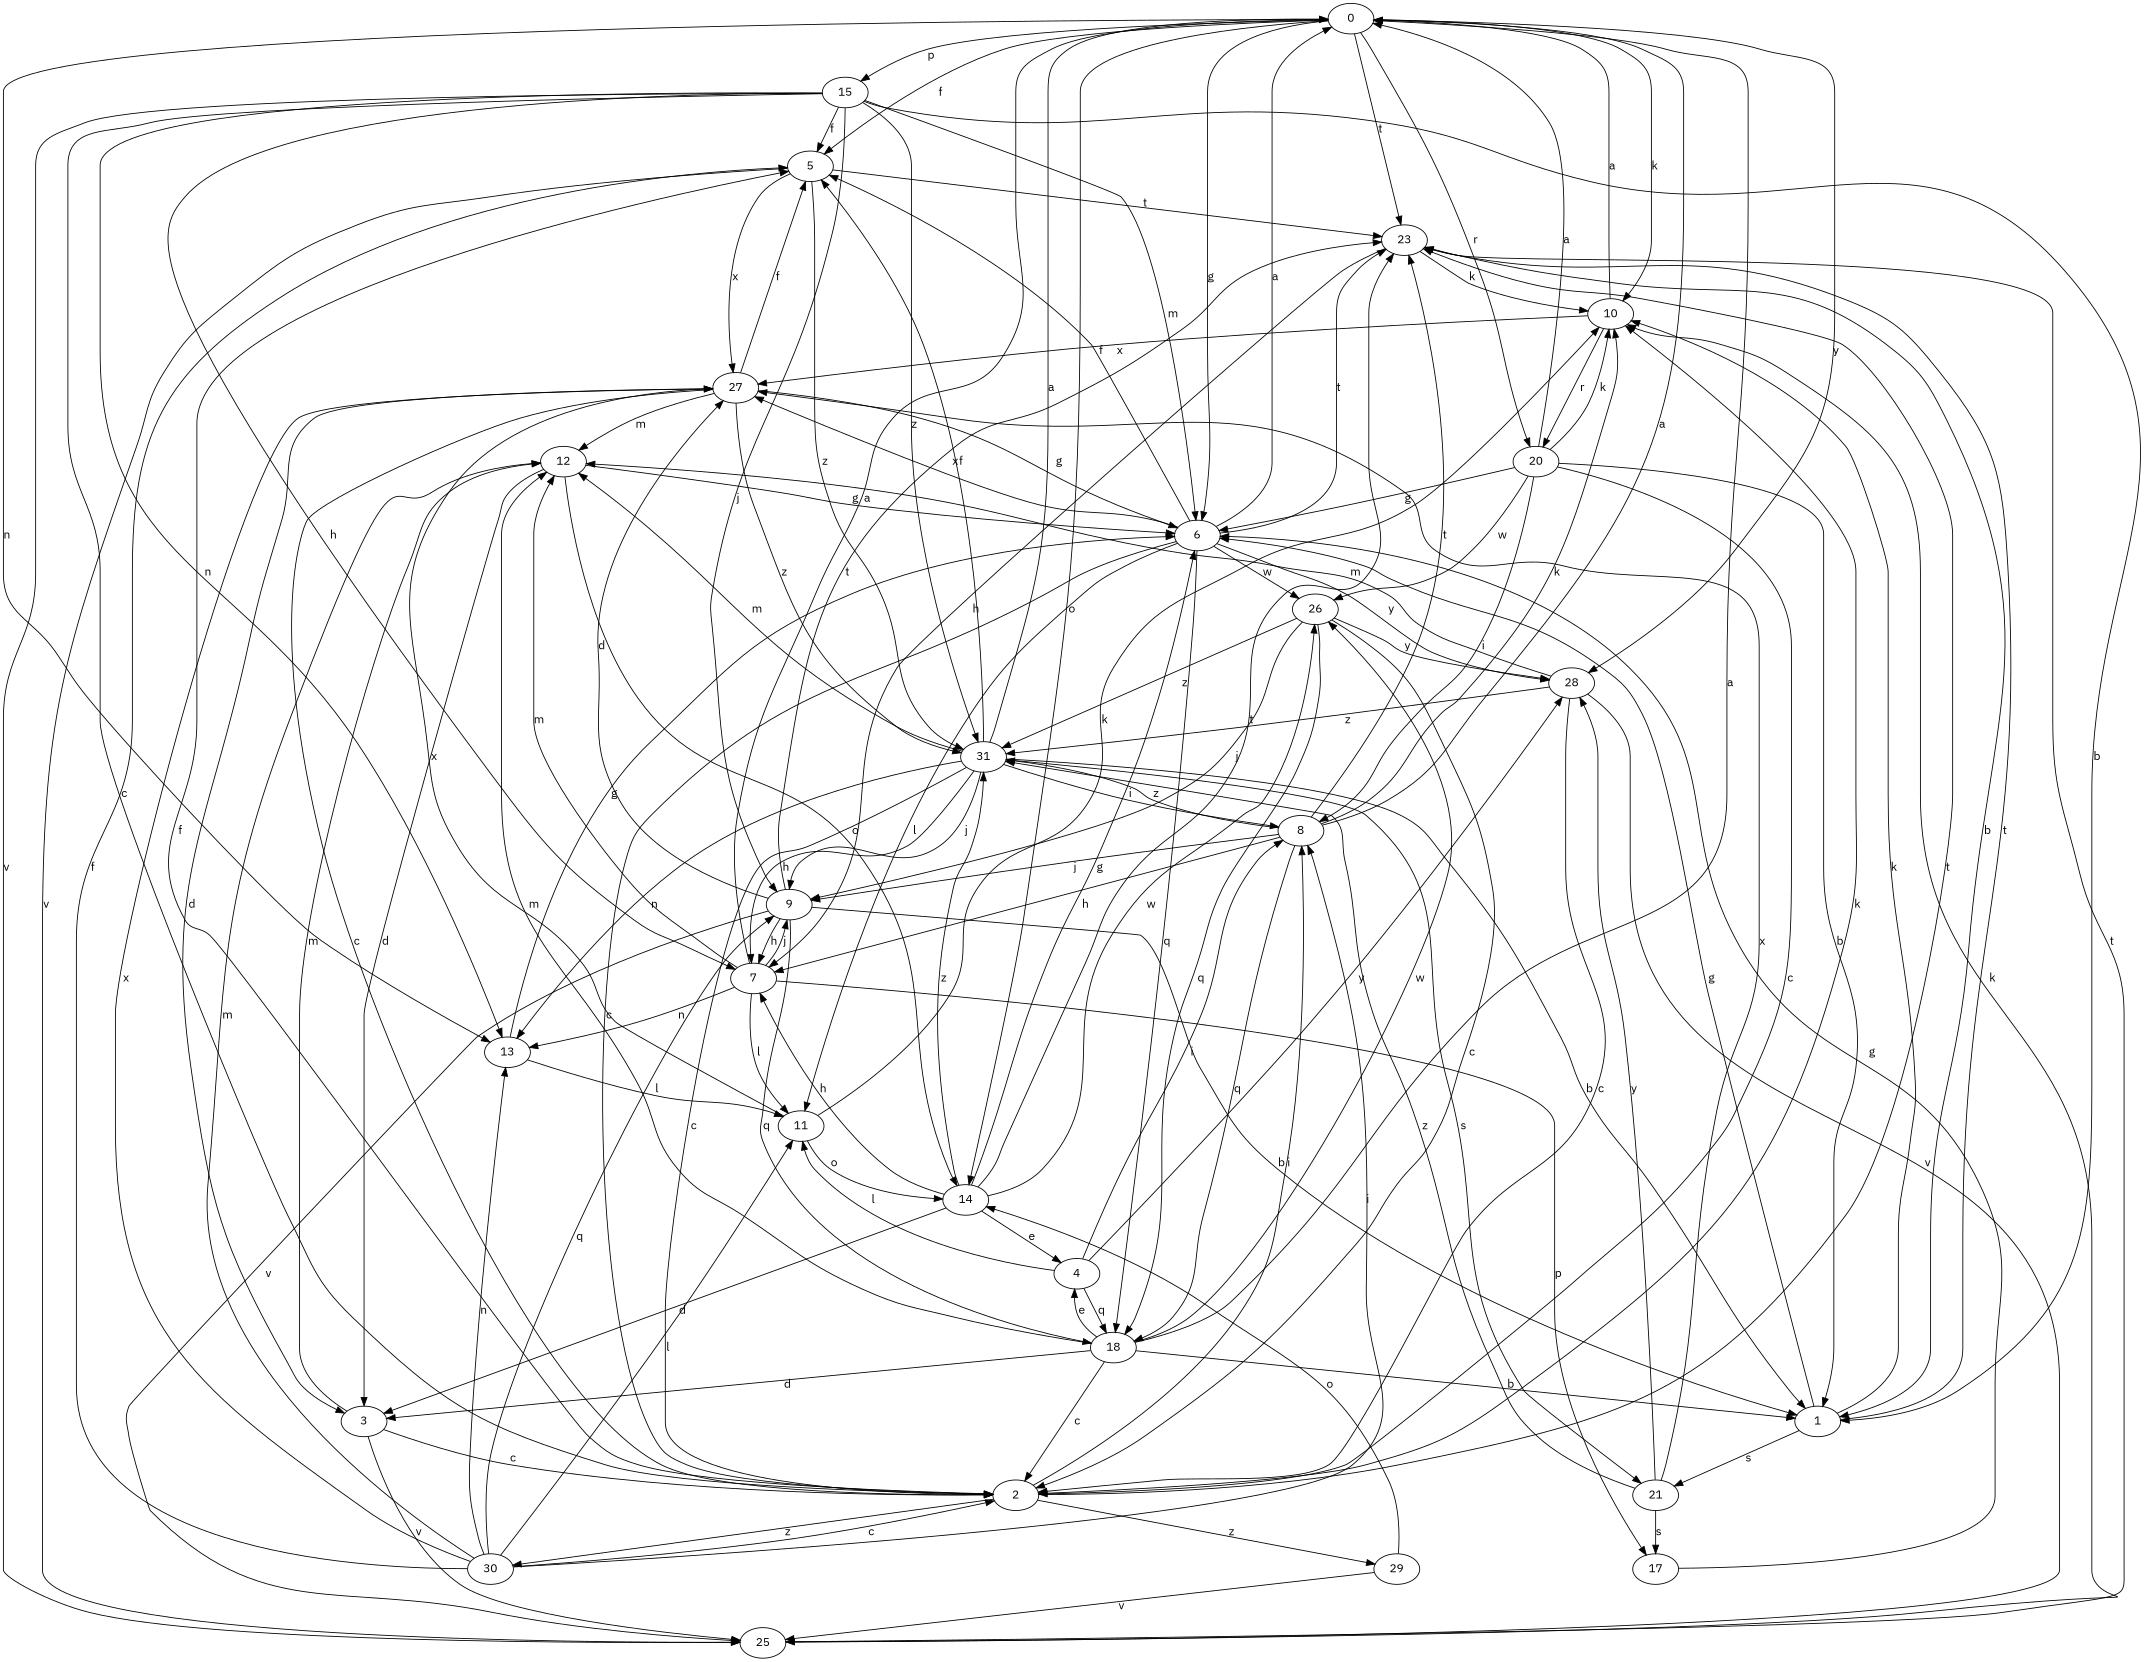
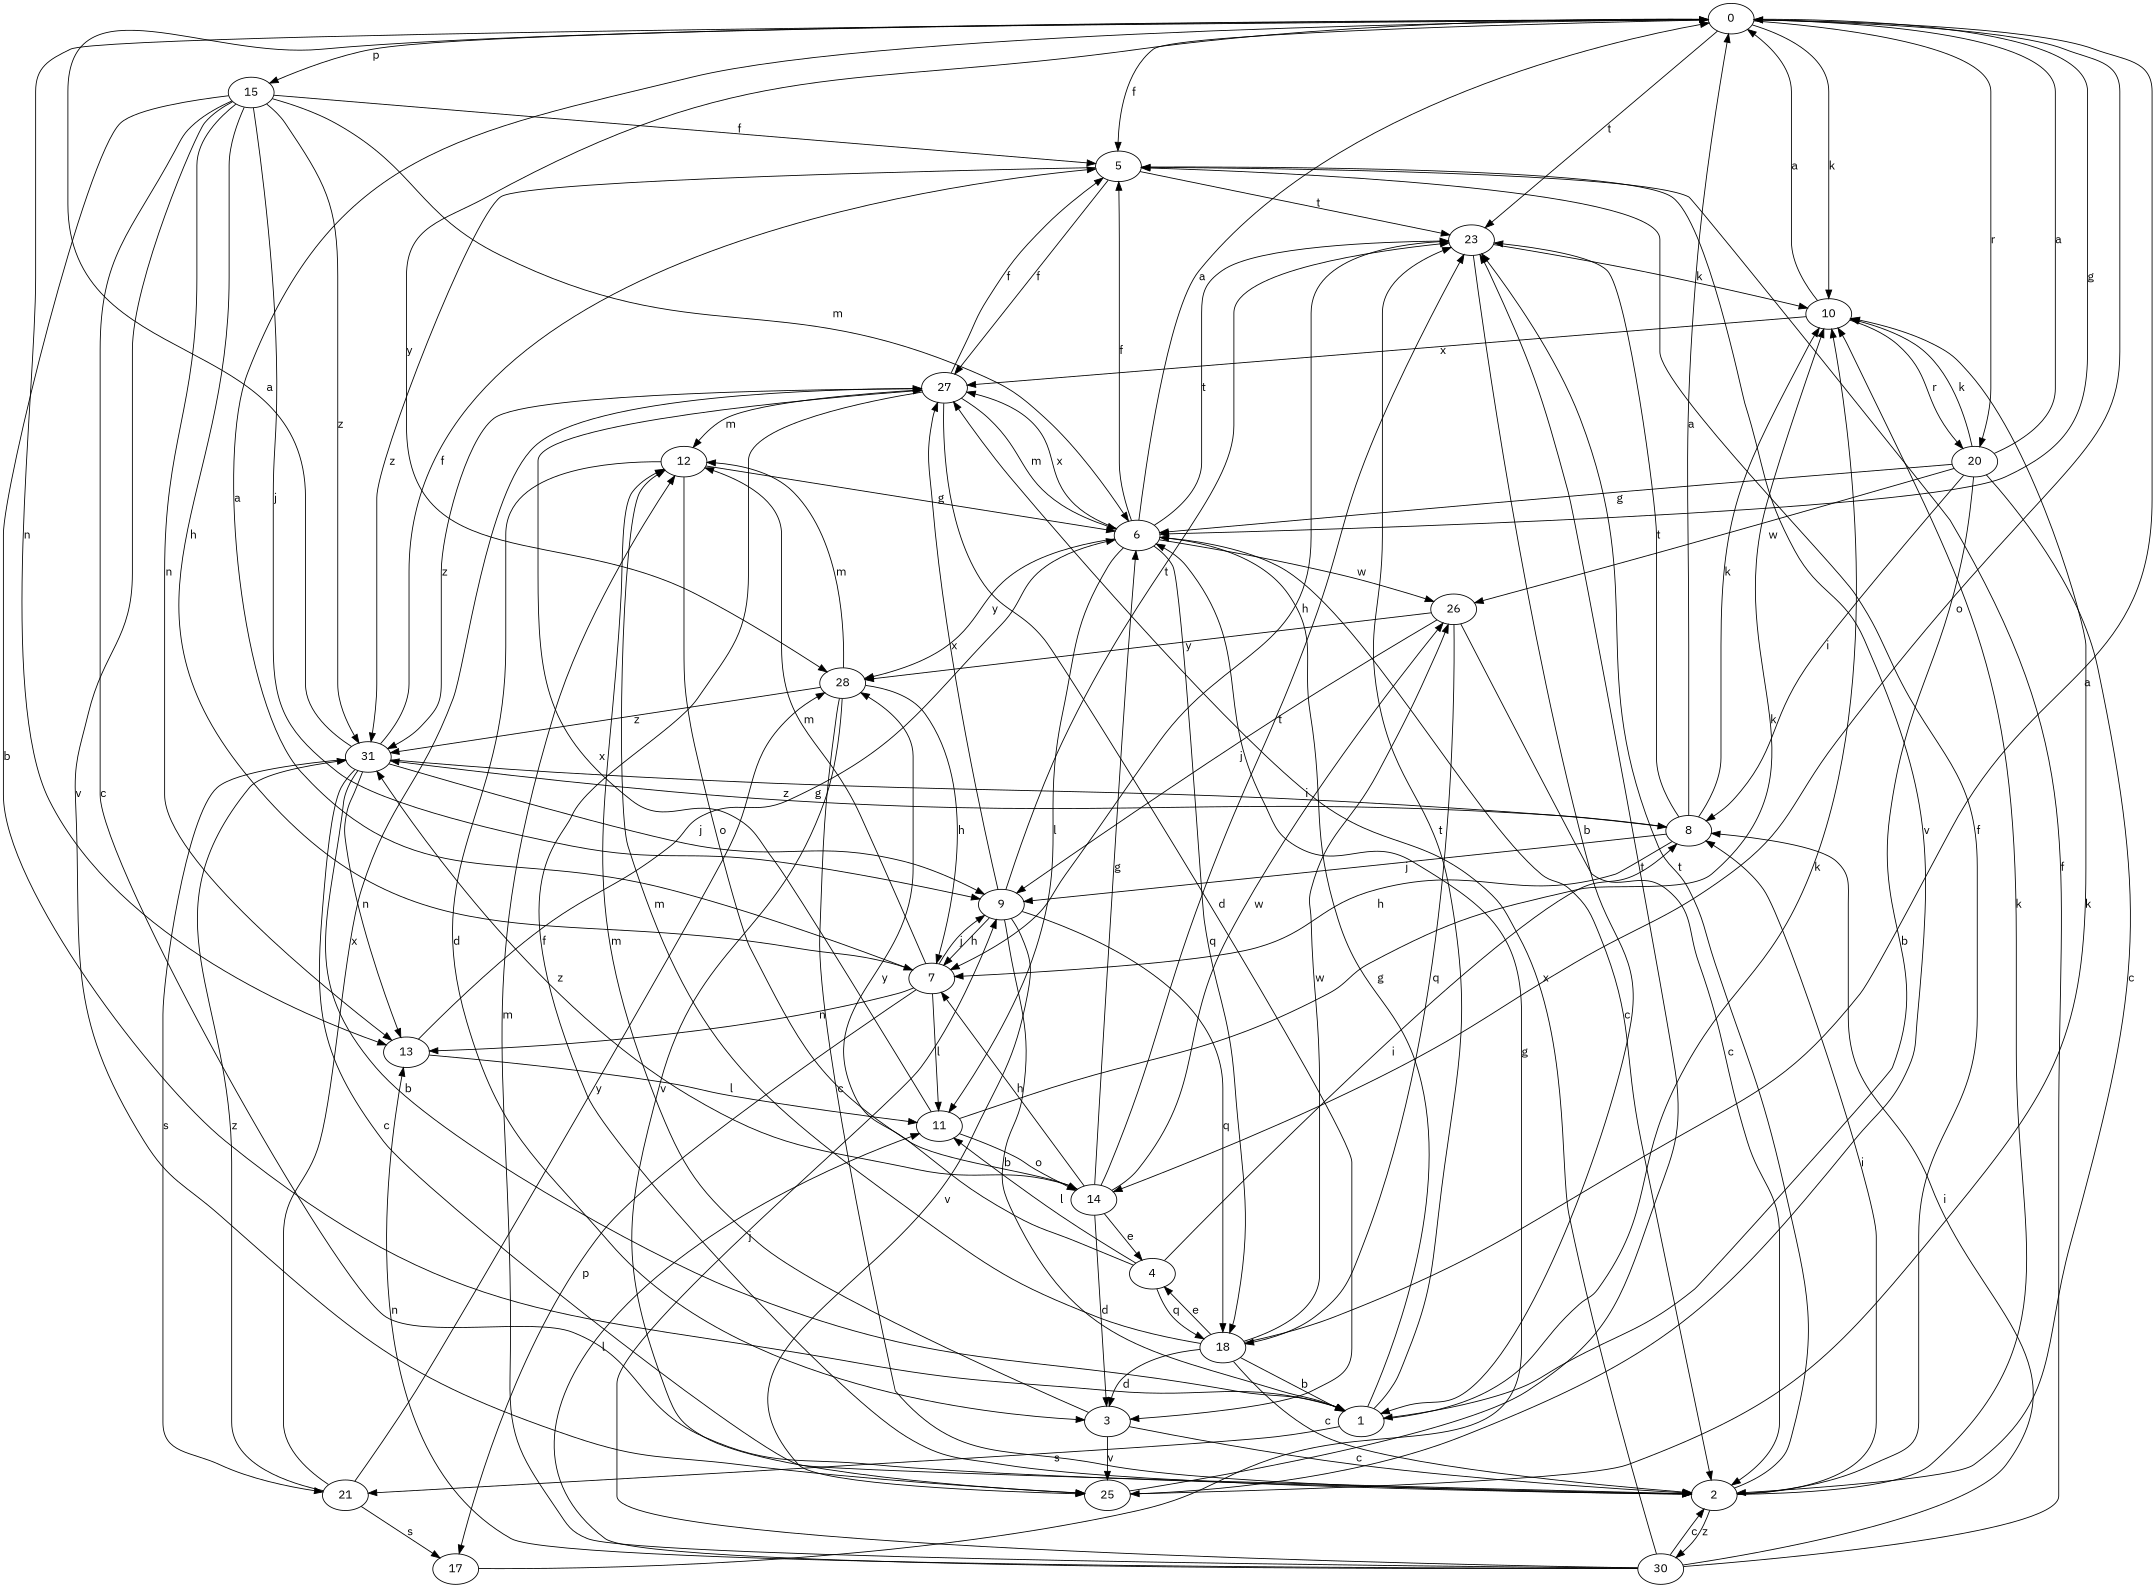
edge "5" -> "27": label "x" -> "f"
edge "27" -> "6": label "g" -> "m"
edge "31" -> "12": removed, label "m"
edge "9" -> "27": label "d" -> "x"
edge "26" -> "31": removed, label "z"
edge "31" -> "7": now "28" -> "7"
edge "27" -> "2": label "c" -> "f"
edge "8" -> "18": removed, label "q"
edge "30" -> "9": label "q" -> "j"
node "29": removed
